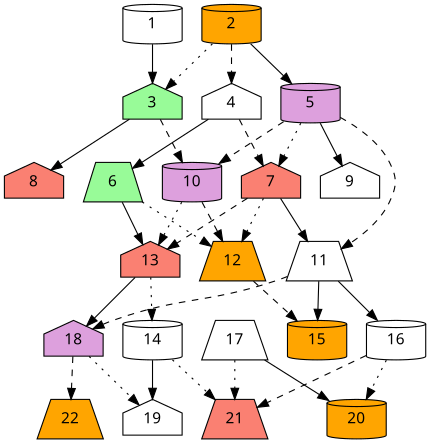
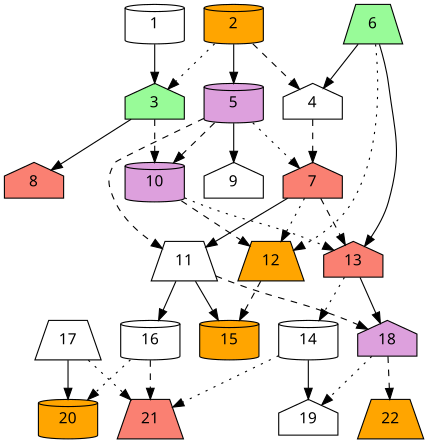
edge "4" -> "6": reversed
